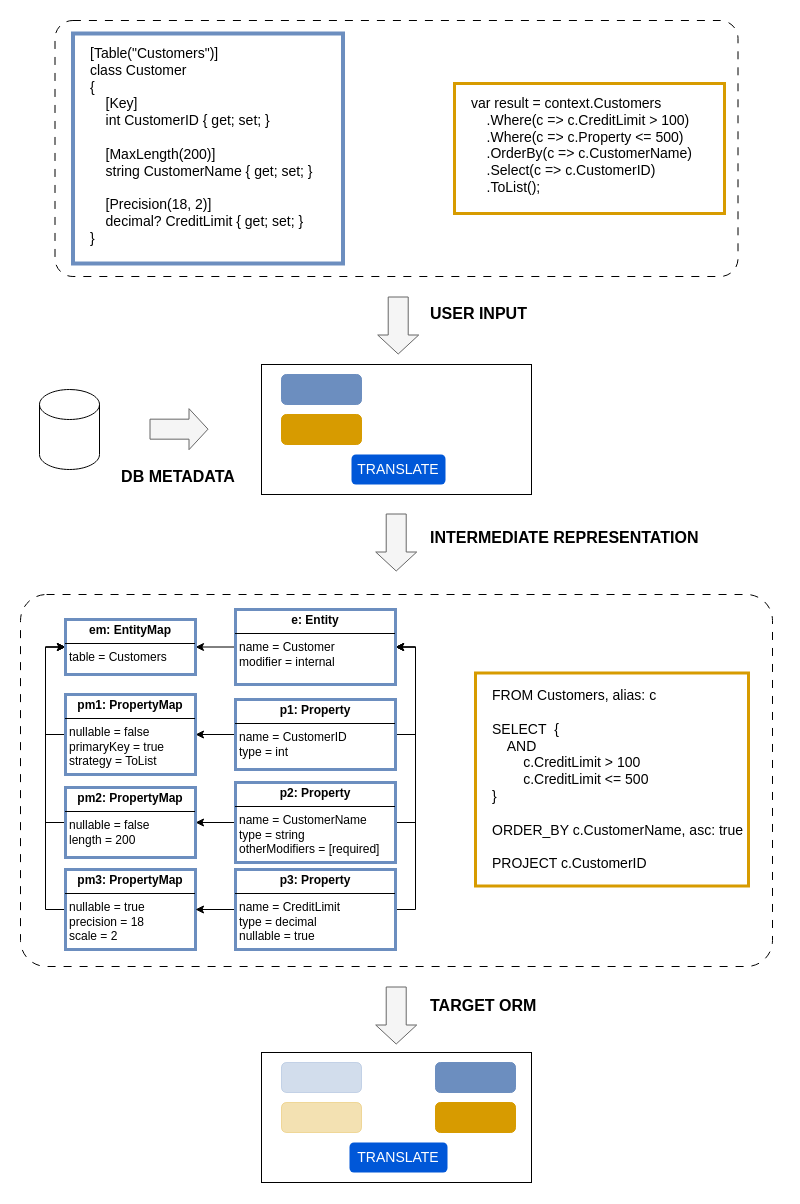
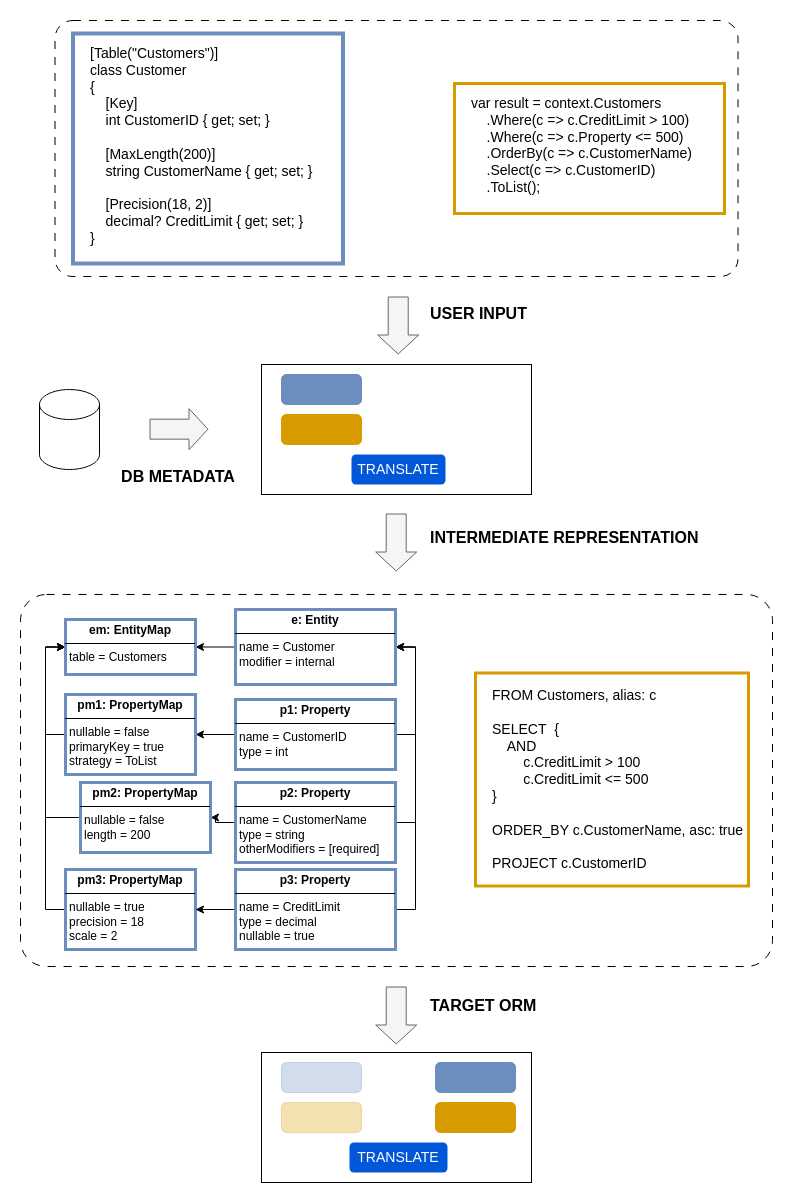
node "pm2: PropertyMap nullable = false length = 200": moved (131, 823) -> (146, 818)
